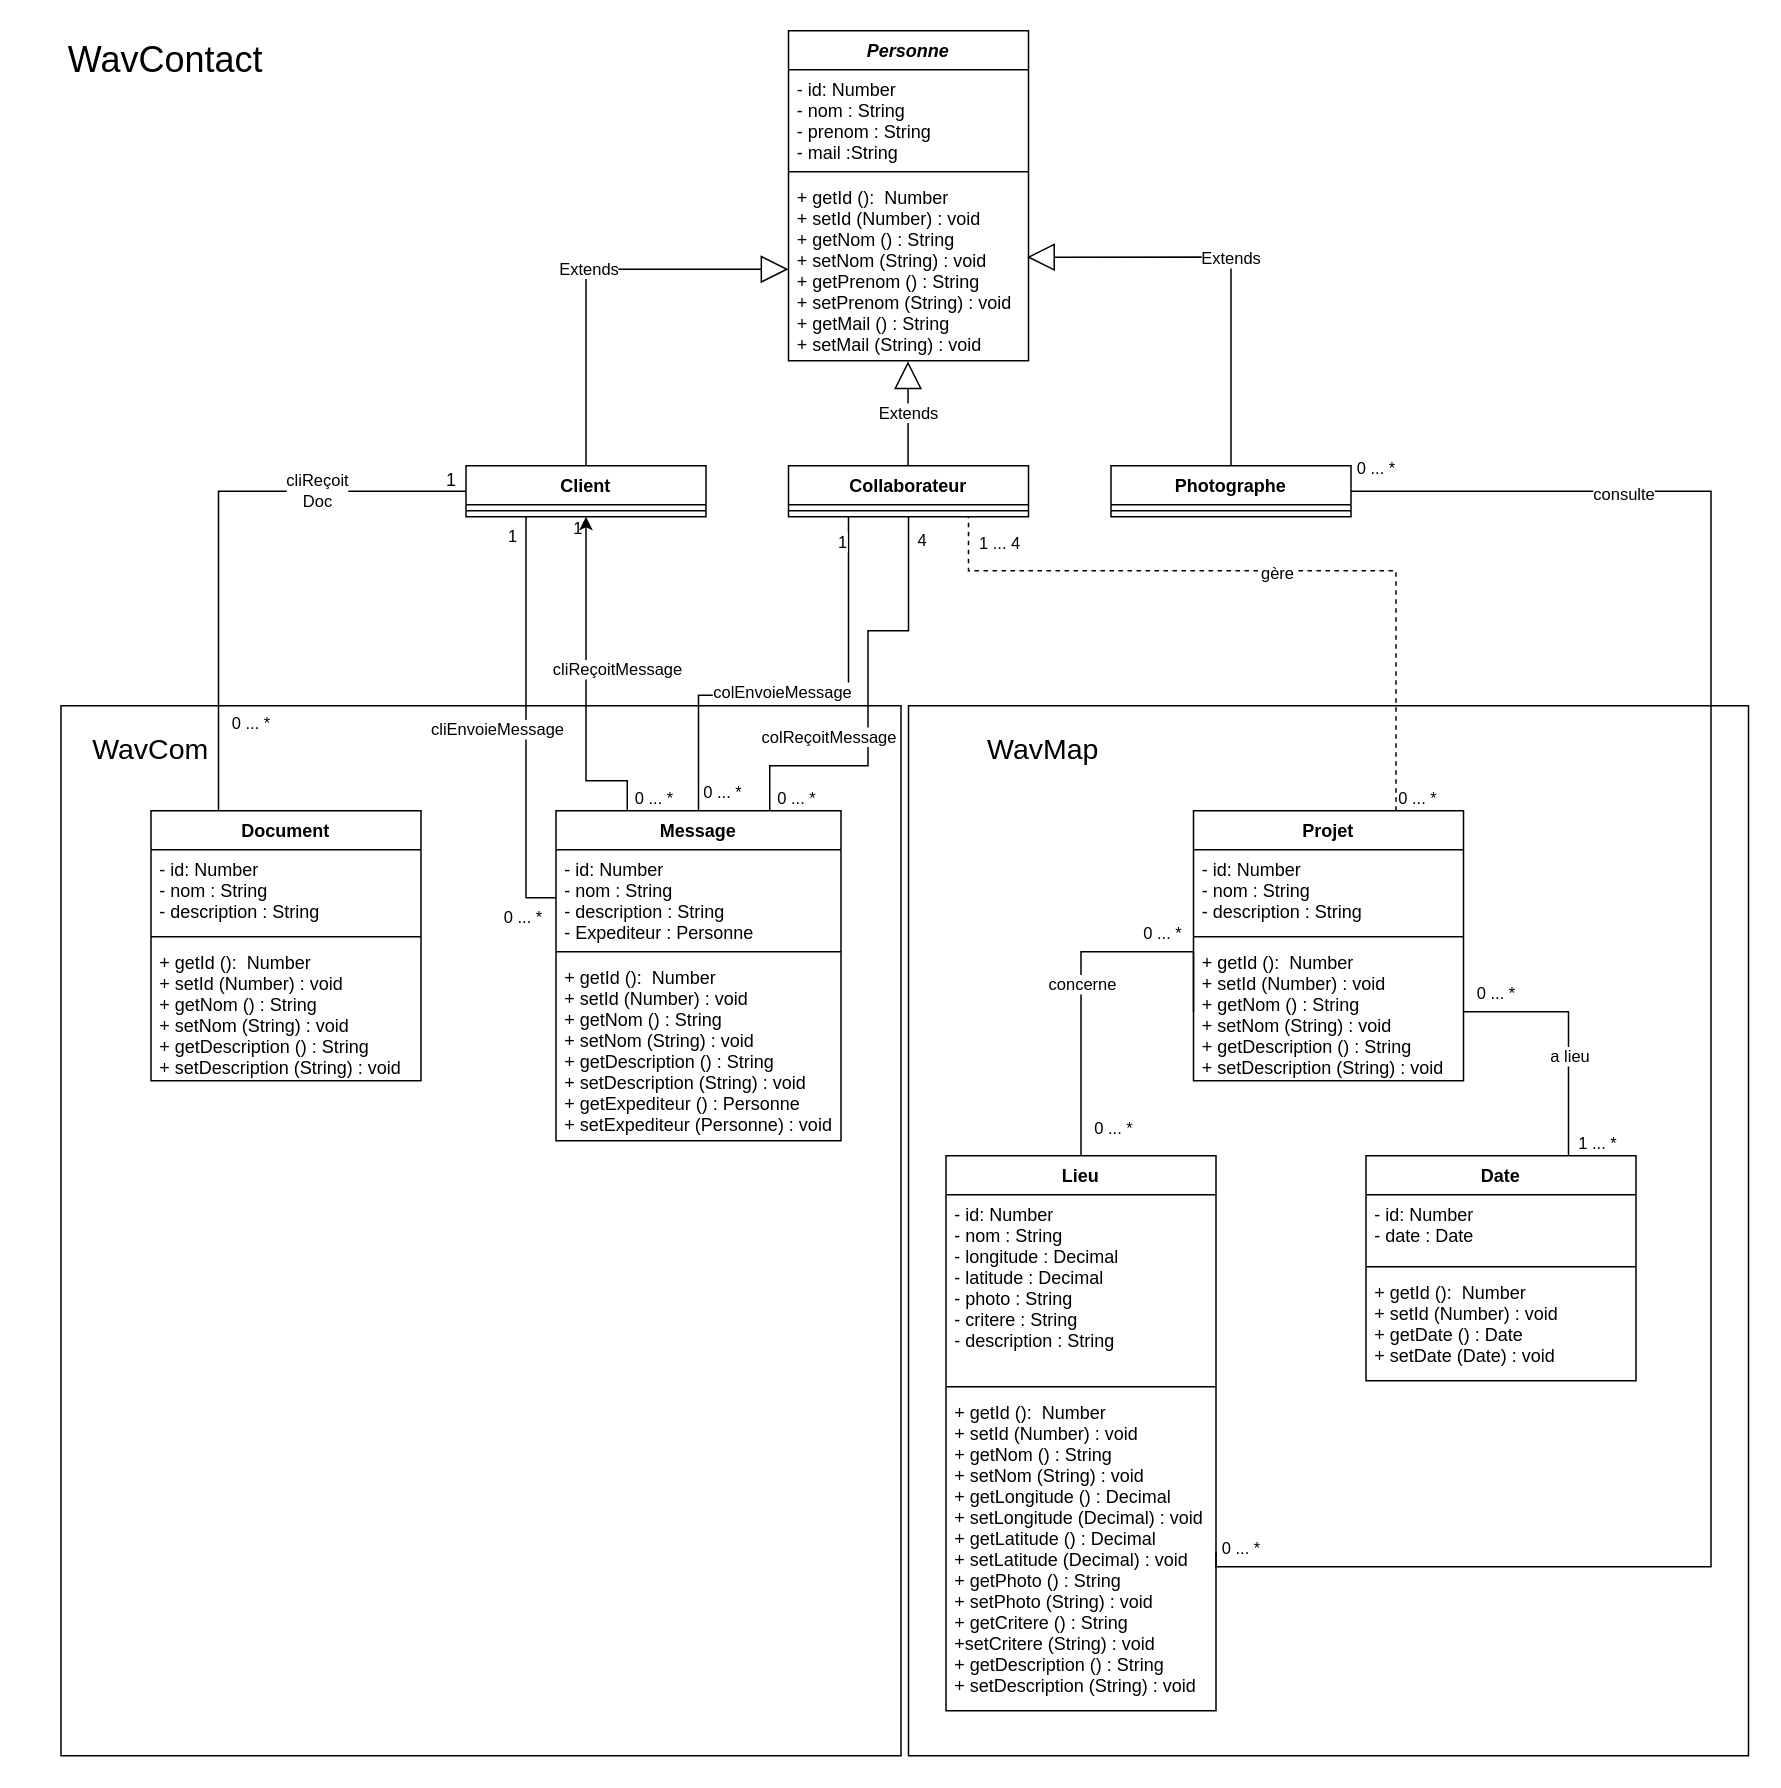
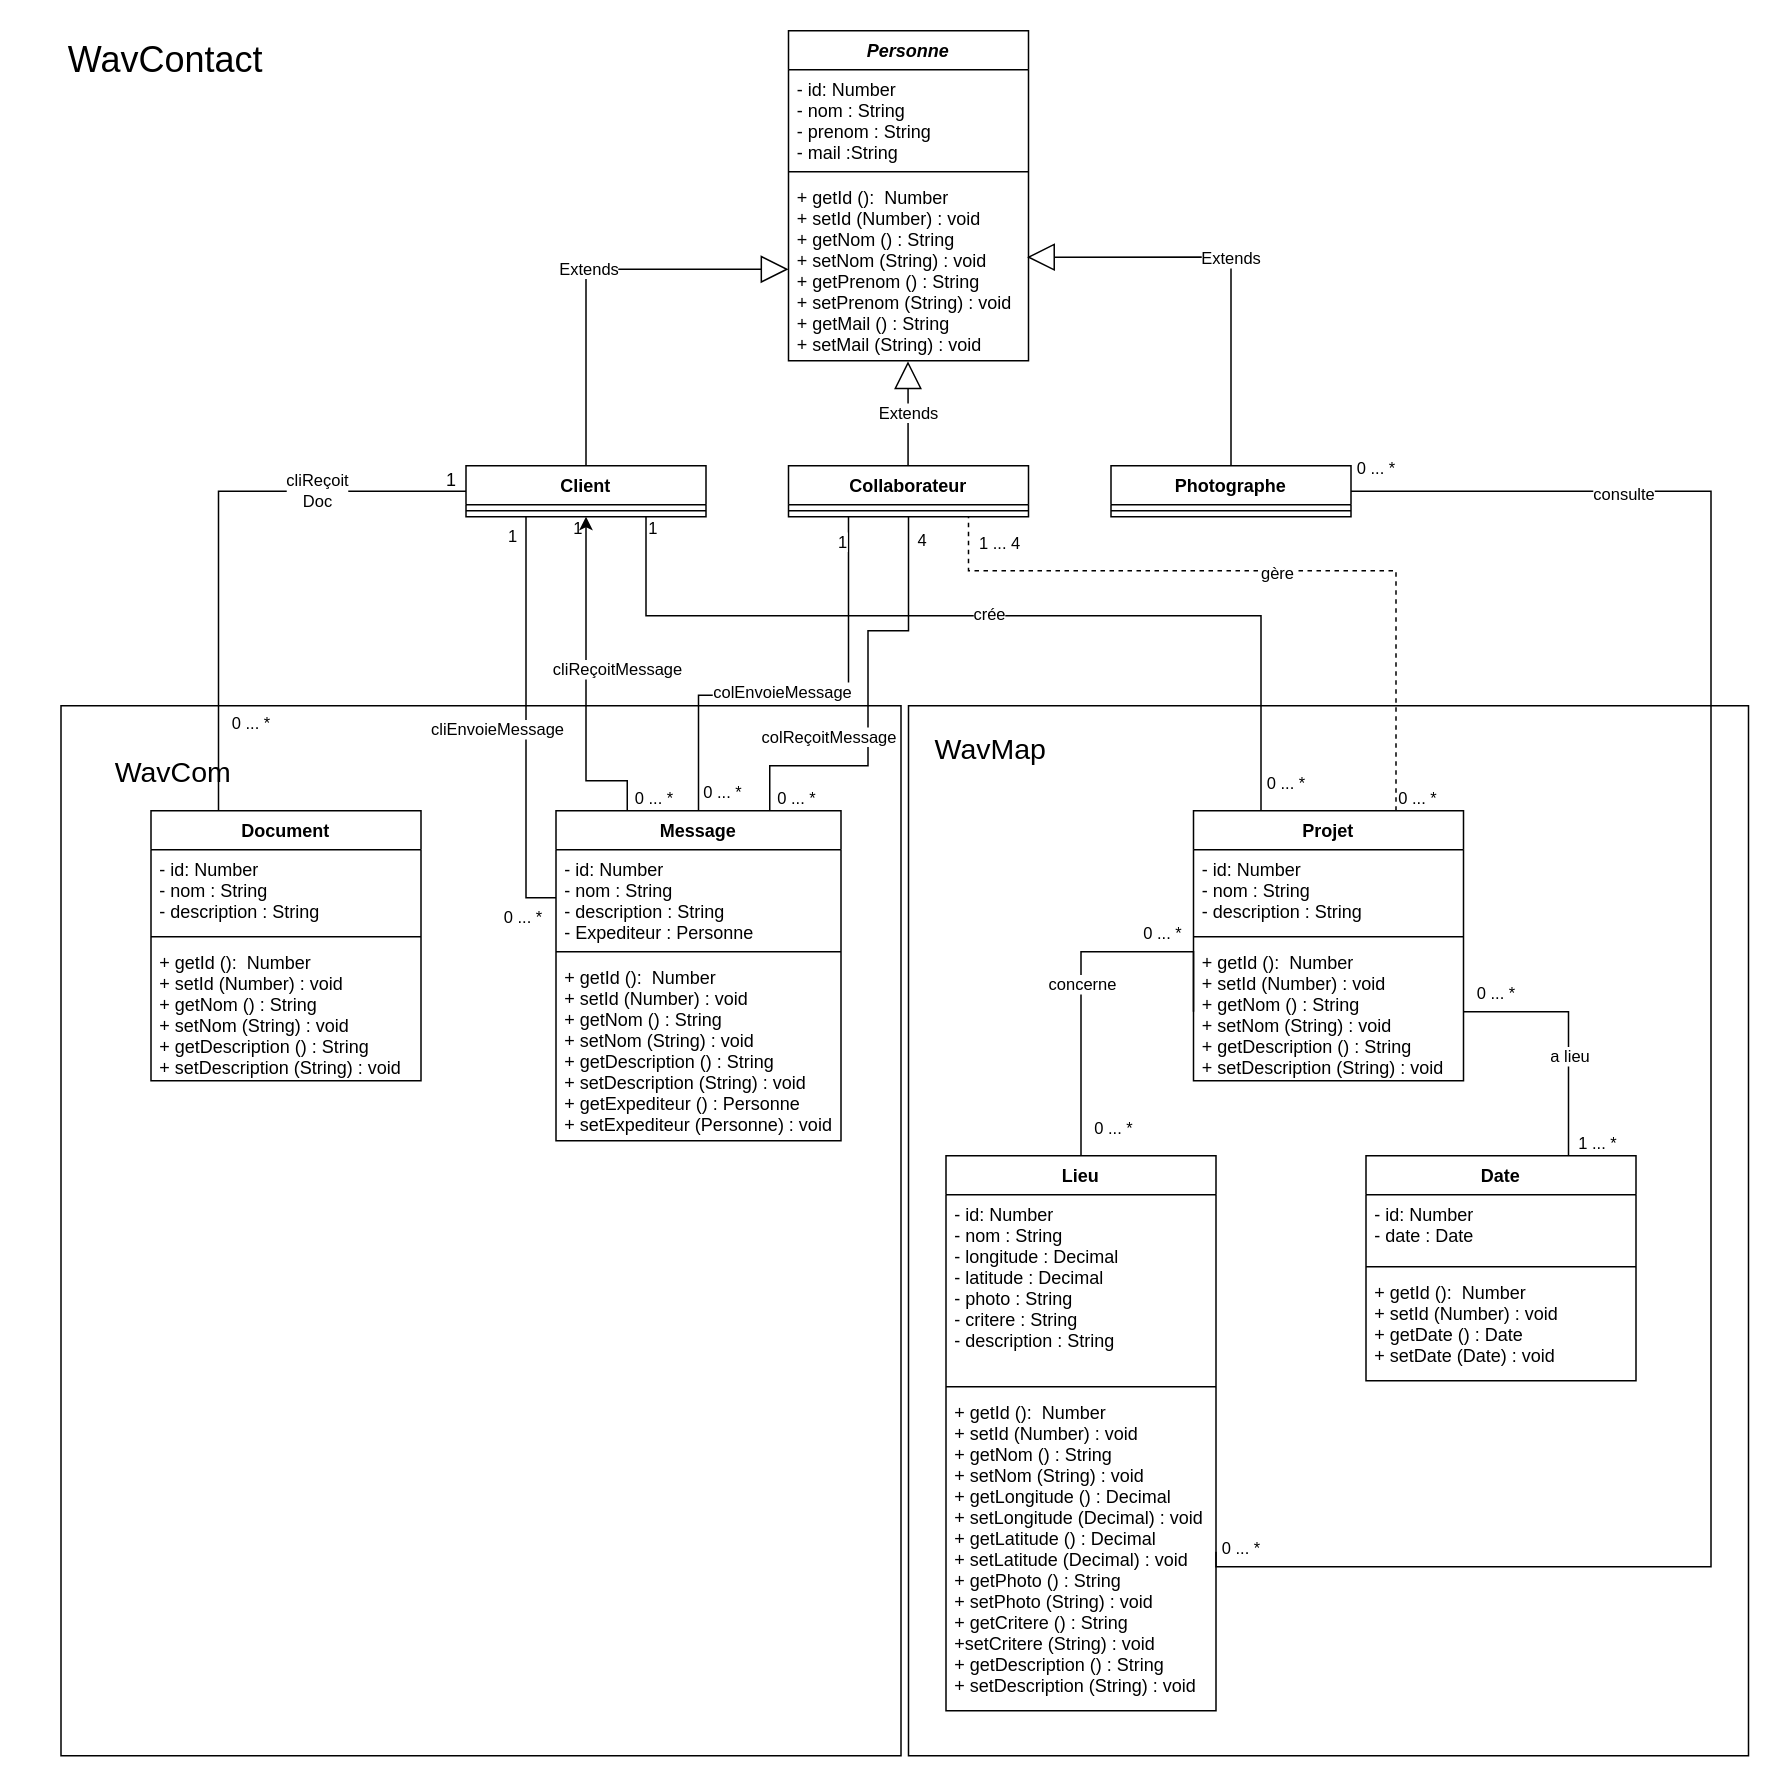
edge "Client" -- "Projet": added, labels "0 ... *", "crée", "1"
node "WavCom": moved (151, 751) -> (173, 773)
node "WavMap": moved (1043, 751) -> (991, 751)
